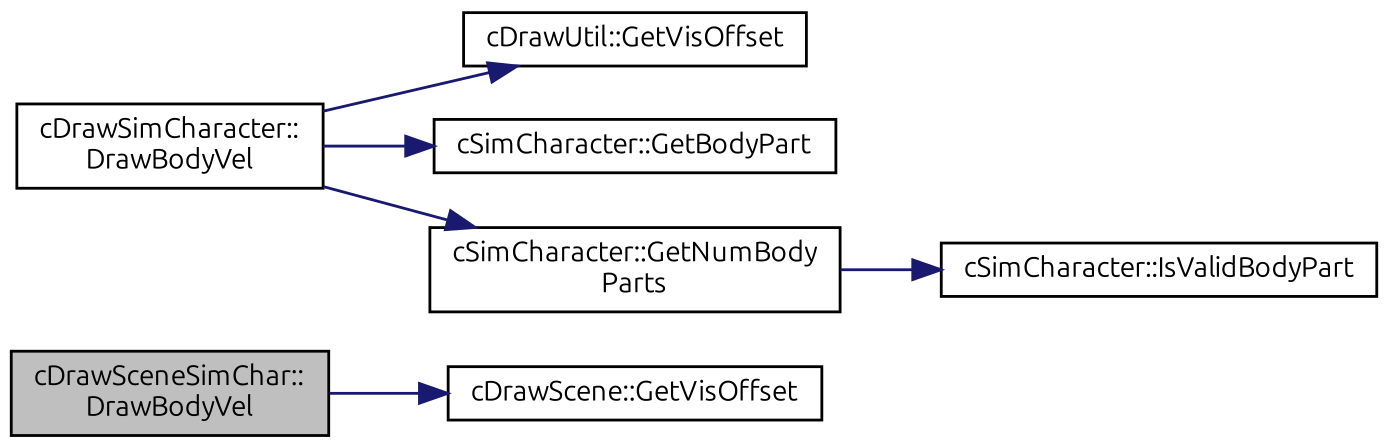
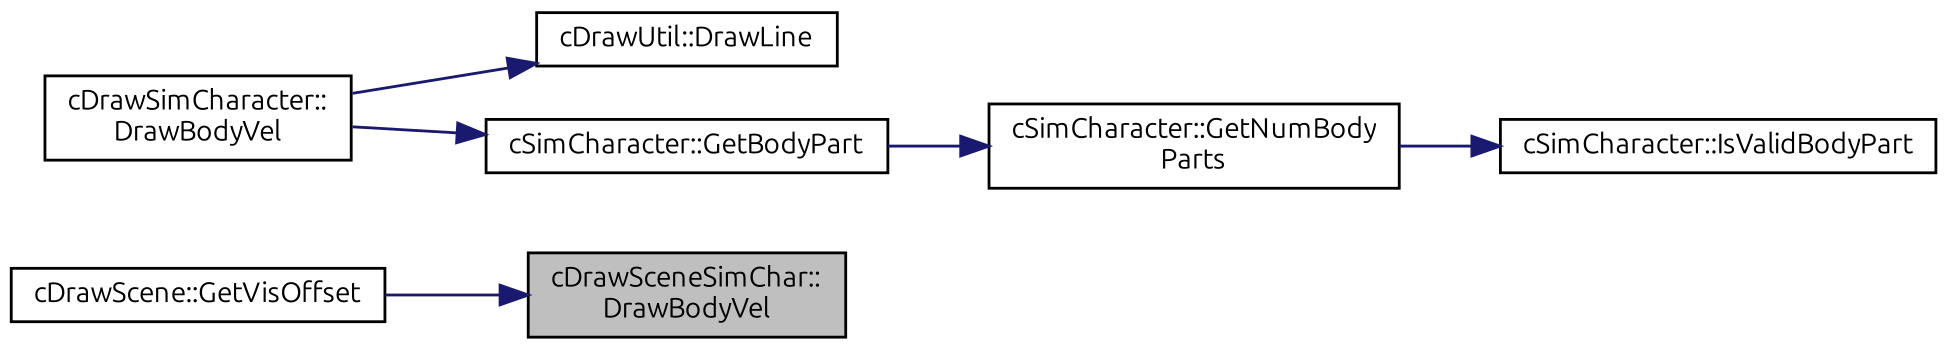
node "cDrawUtil::GetVisOffset": label "cDrawUtil::GetVisOffset" -> "cDrawUtil::DrawLine"
edge "cDrawSimCharacter:: DrawBodyVel" -> "cSimCharacter::GetNumBody Parts": now "cSimCharacter::GetBodyPart" -> "cSimCharacter::GetNumBody Parts"
edge "cDrawSceneSimChar:: DrawBodyVel" -> "cDrawScene::GetVisOffset": reversed
